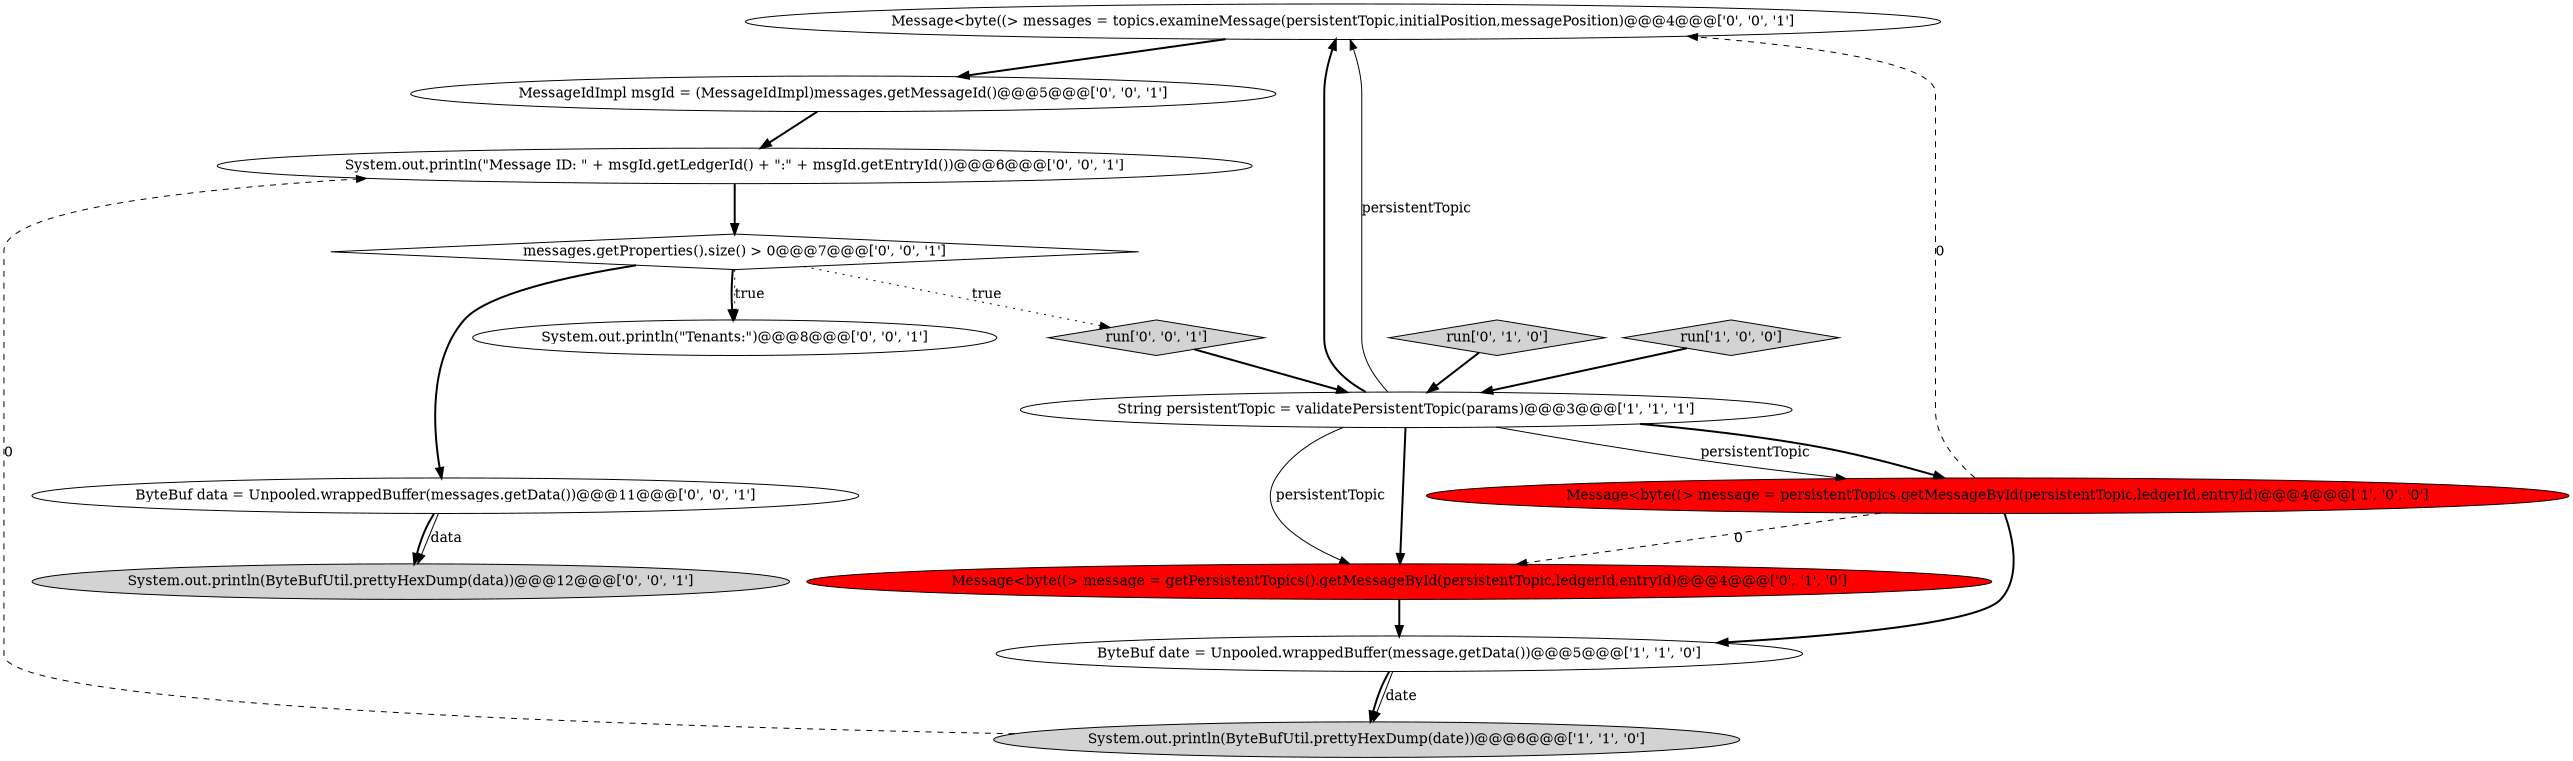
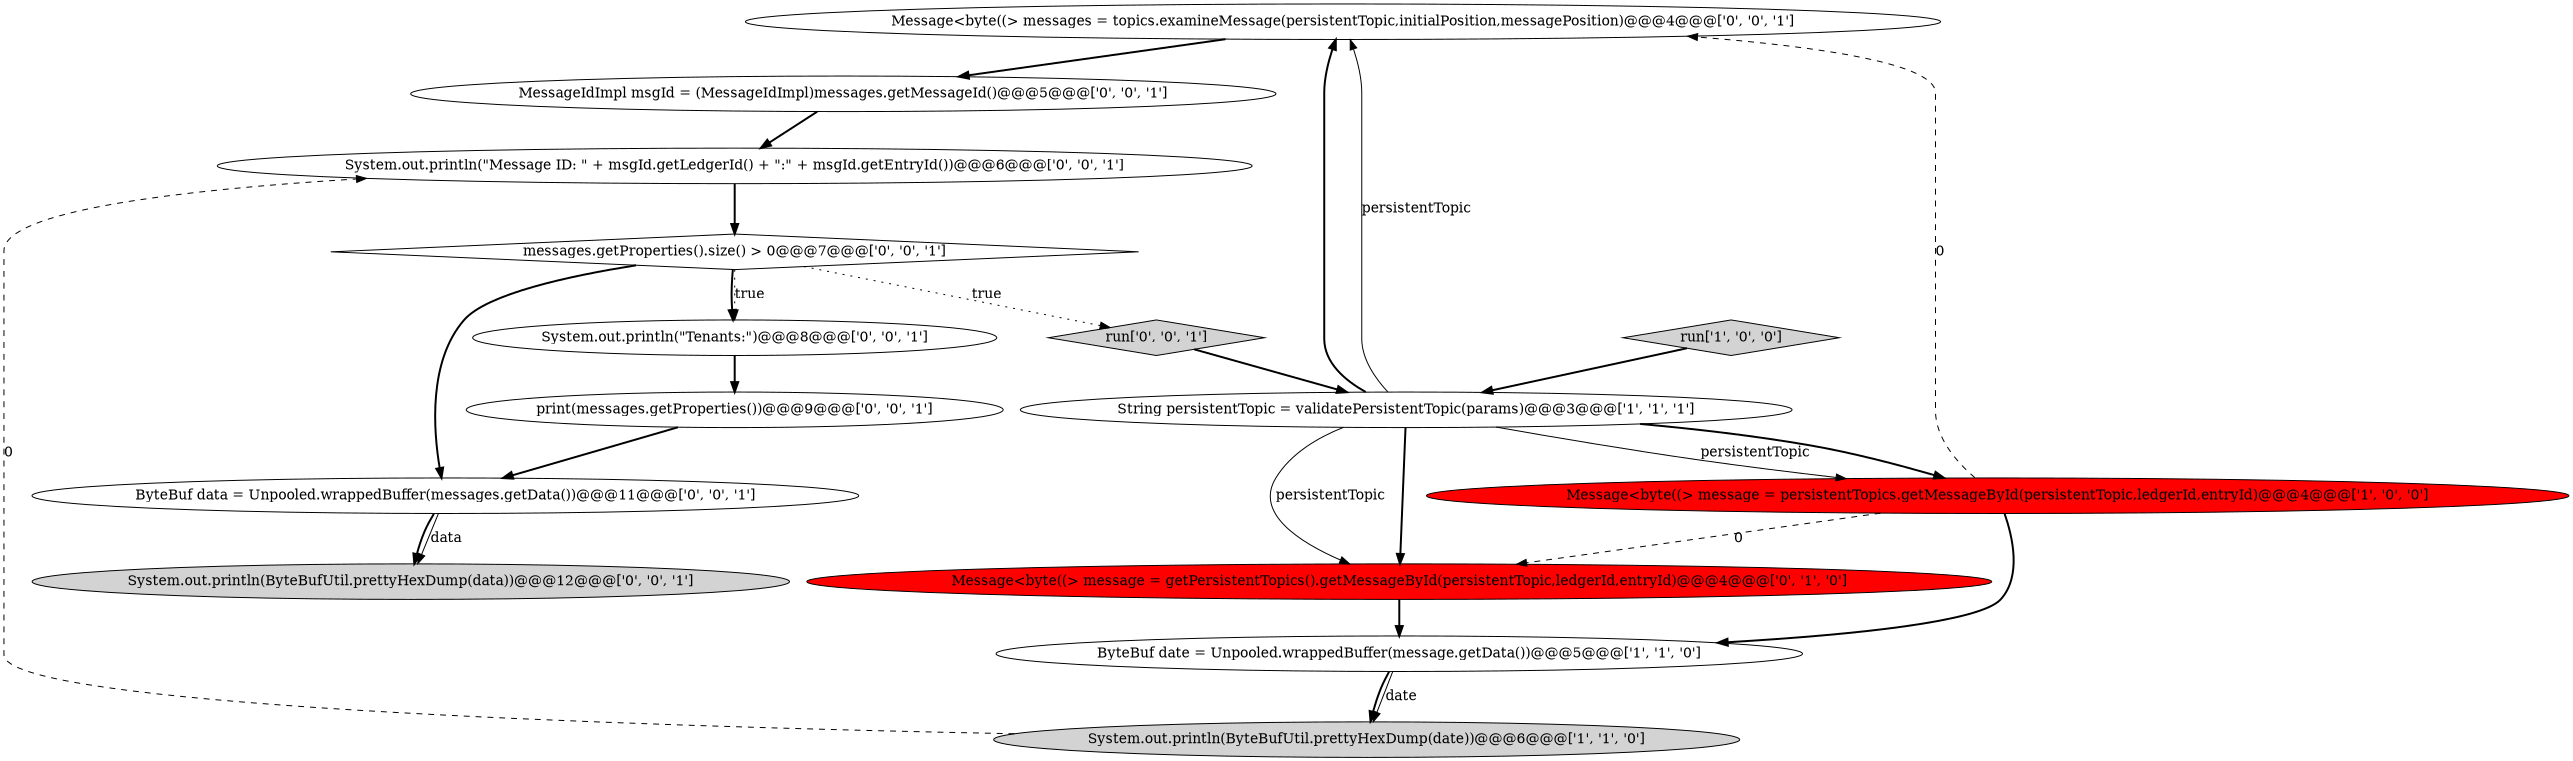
node "run['0', '1', '0']": removed
node "print(messages.getProperties())@@@9@@@['0', '0', '1']": added
